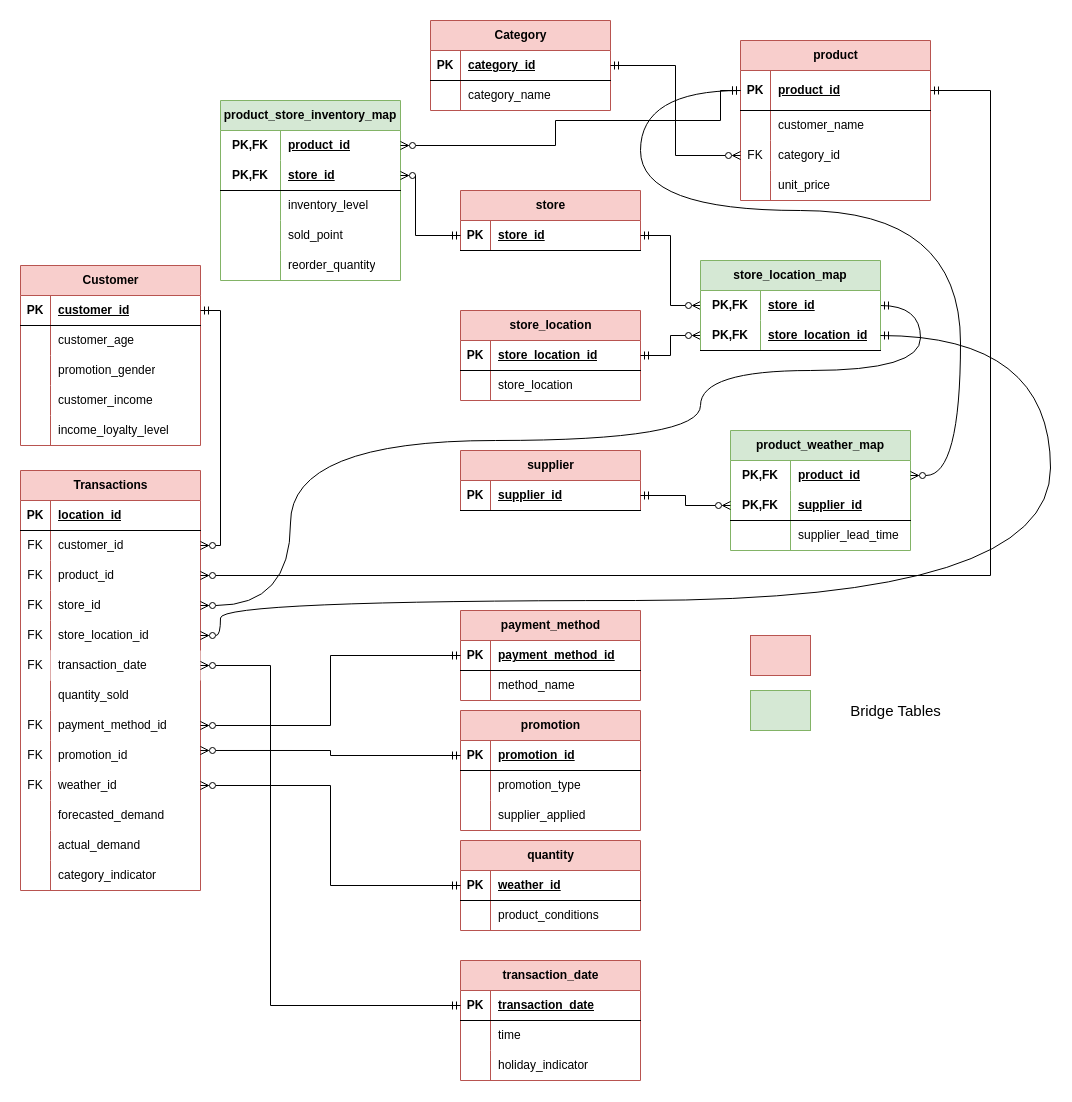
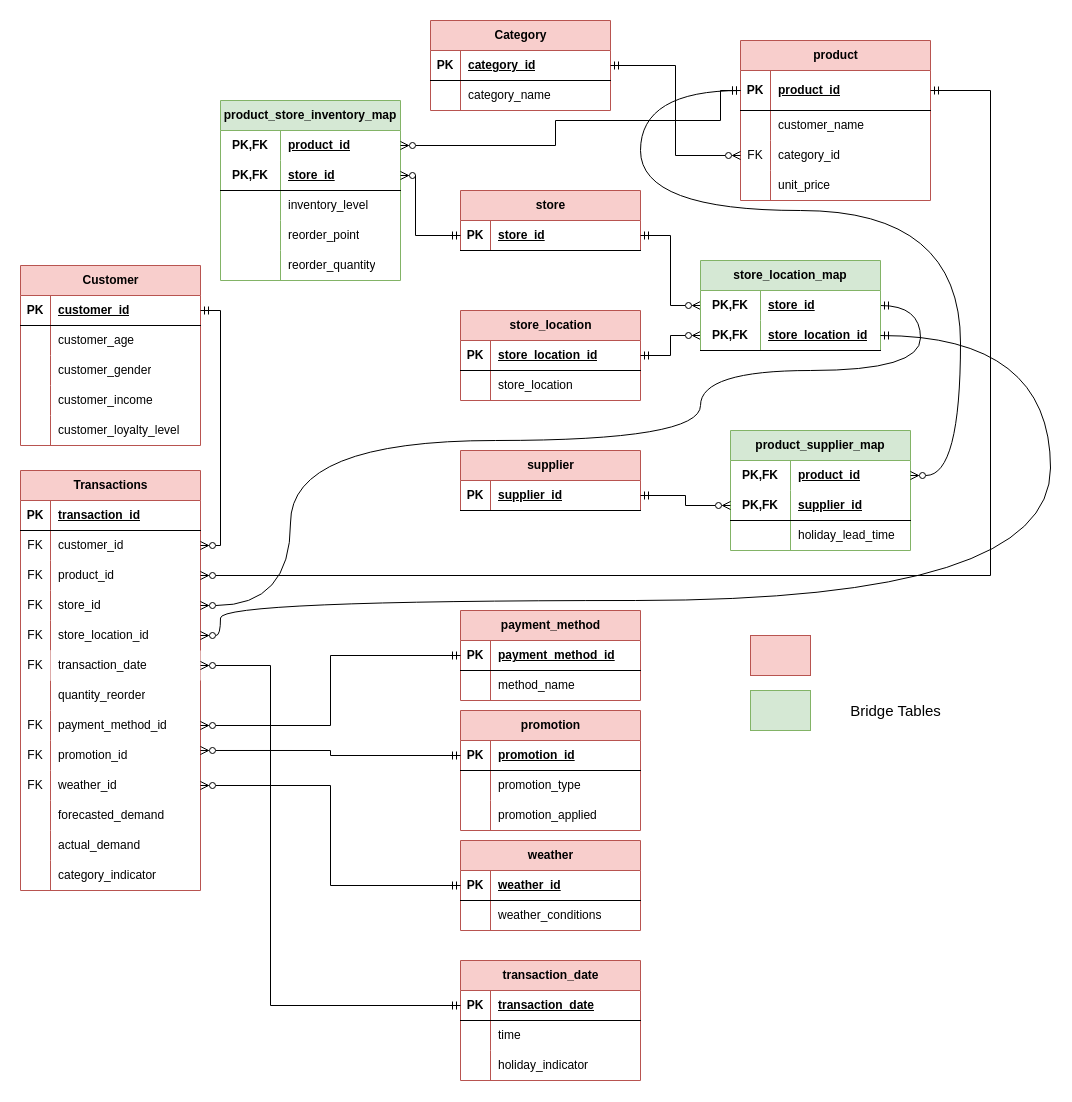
node "sold_point": label "sold_point" -> "reorder_point"
node "promotion_gender": label "promotion_gender" -> "customer_gender"
node "income_loyalty_level": label "income_loyalty_level" -> "customer_loyalty_level"
node "product_weather_map": label "product_weather_map" -> "product_supplier_map"
node "location_id": label "location_id" -> "transaction_id"
node "supplier_lead_time": label "supplier_lead_time" -> "holiday_lead_time"
node "quantity_sold": label "quantity_sold" -> "quantity_reorder"
node "supplier_applied": label "supplier_applied" -> "promotion_applied"
node "quantity": label "quantity" -> "weather"
node "product_conditions": label "product_conditions" -> "weather_conditions"
